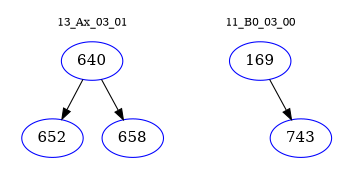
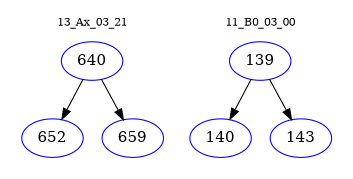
cluster "13_Ax_03_01": label "13_Ax_03_01" -> "13_Ax_03_21"
node "169": label "169" -> "139"
node "658": label "658" -> "659"
node "140": added
node "743": label "743" -> "143"
